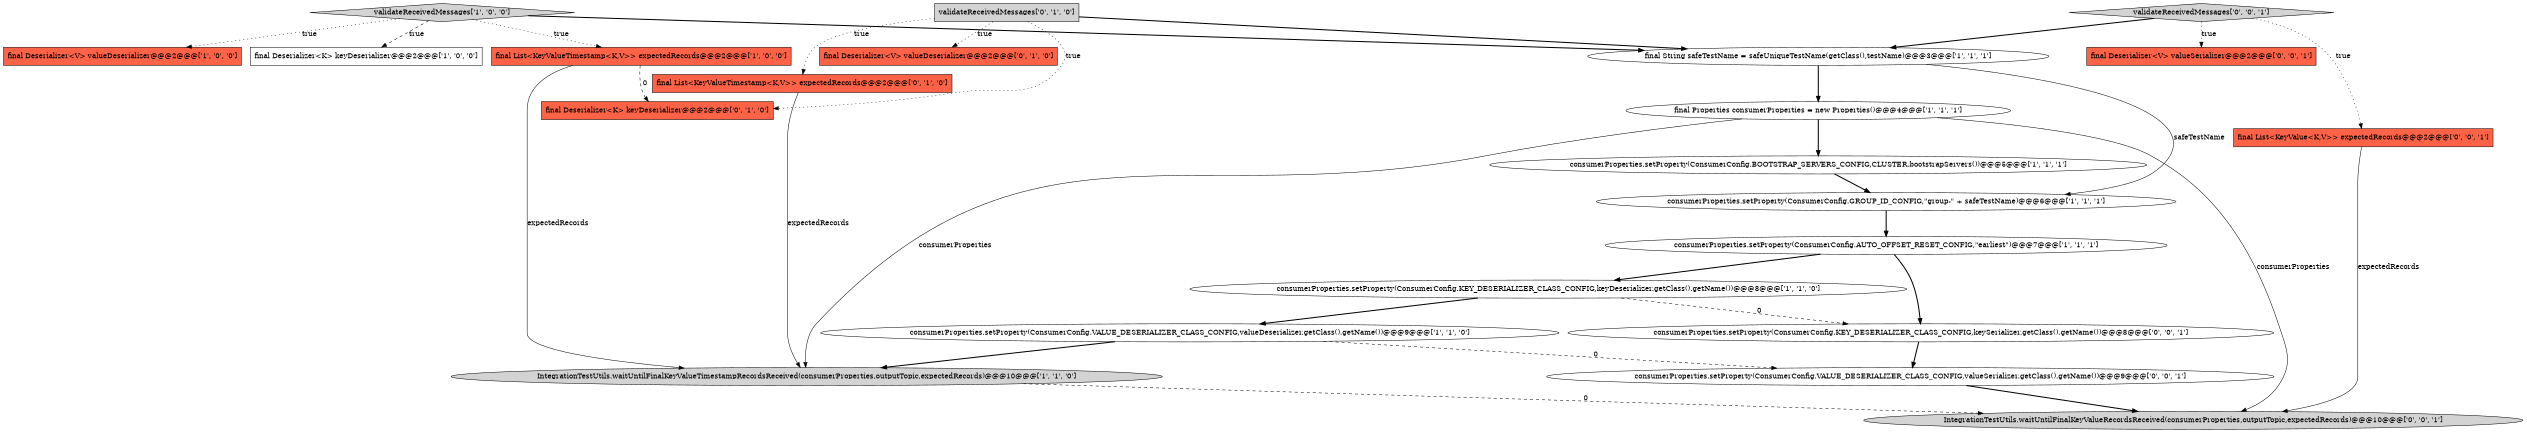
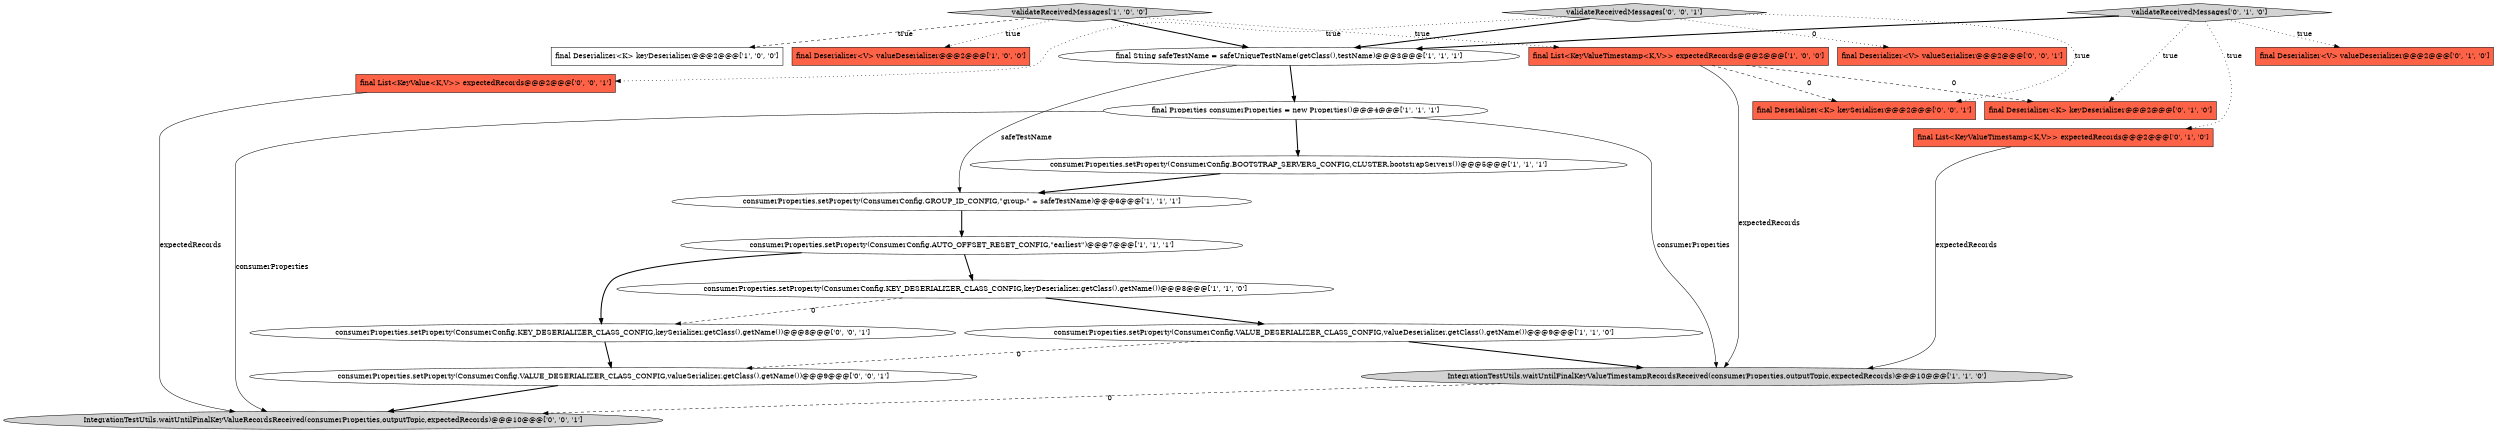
node "validateReceivedMessages['0', '1', '0']": shape box -> diamond
edge "validateReceivedMessages['0', '0', '1']" -> "final Deserializer<V> valueSerializer@@@2@@@['0', '0', '1']": label "true" -> "0"
node "final Deserializer<K> keySerializer@@@2@@@['0', '0', '1']": added
